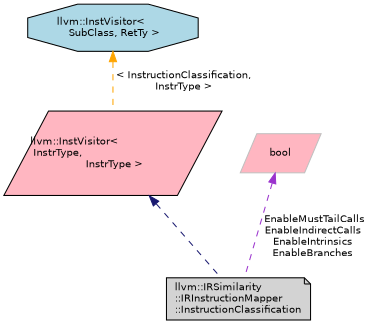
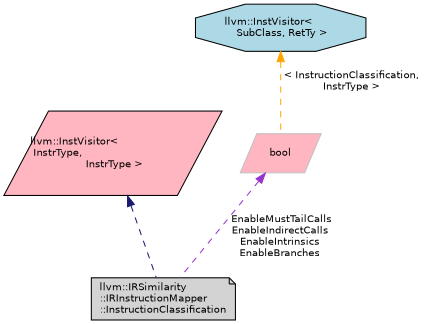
edge "llvm::InstVisitor< InstrType, InstrType >" -> "llvm::InstVisitor< SubClass, RetTy >": now "bool" -> "llvm::InstVisitor< SubClass, RetTy >"
